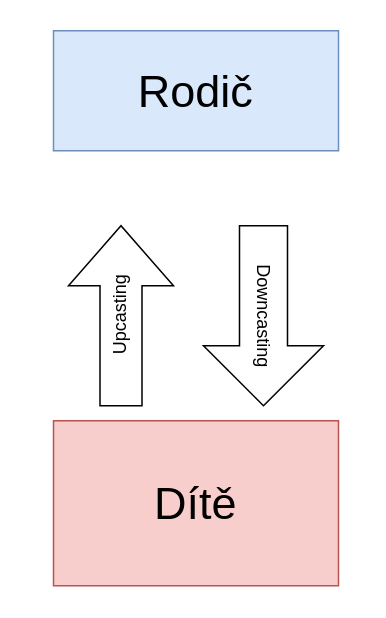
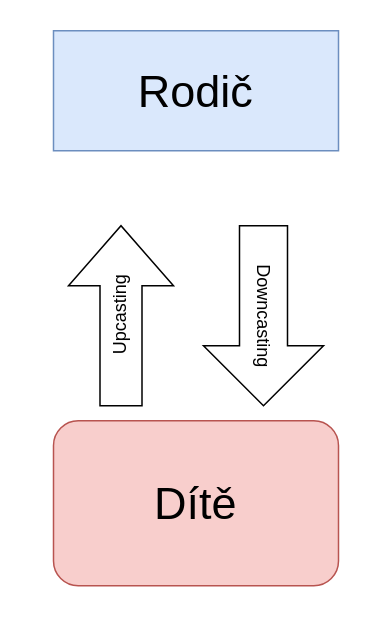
node "Dítě": shape rectangle -> rounded rectangle
